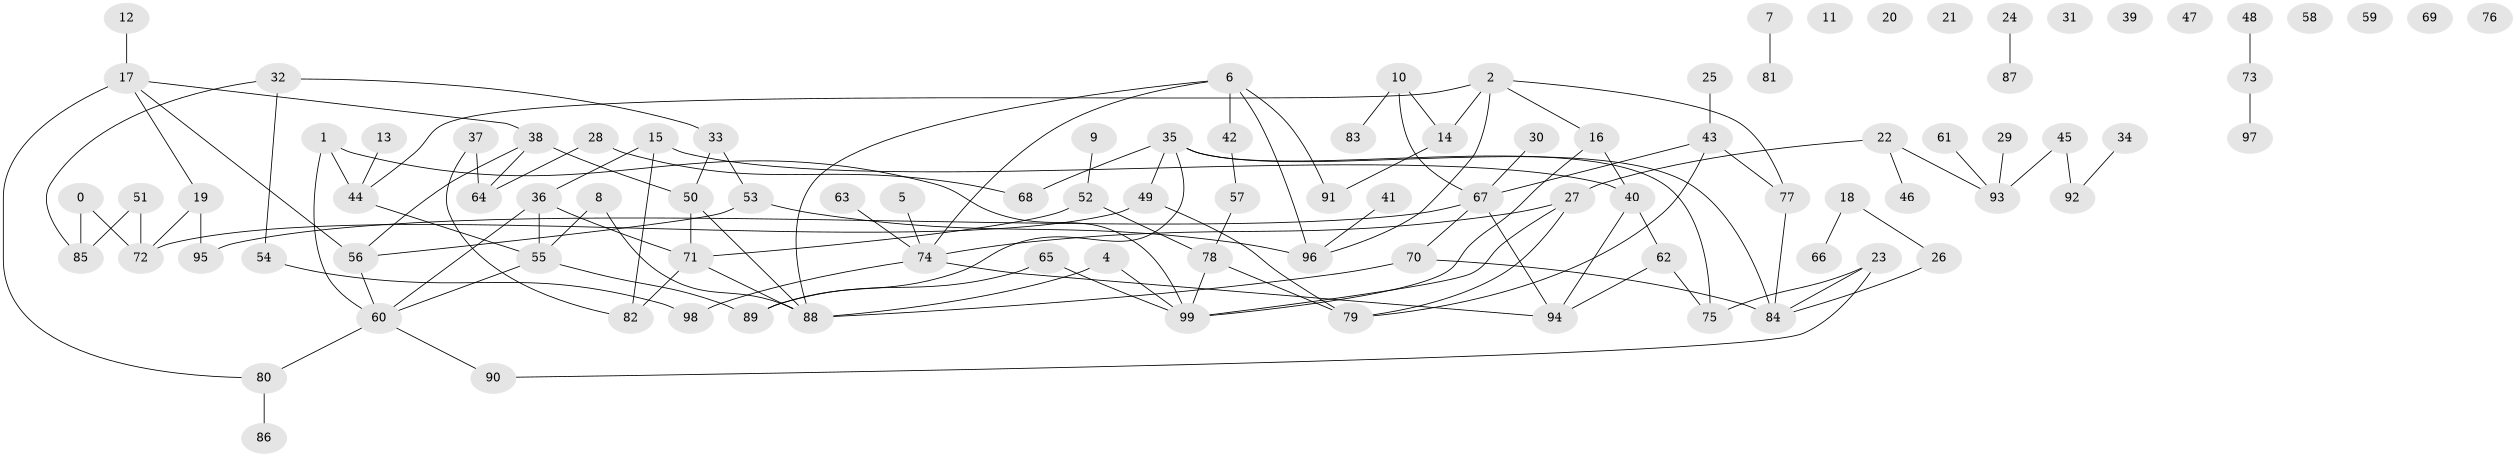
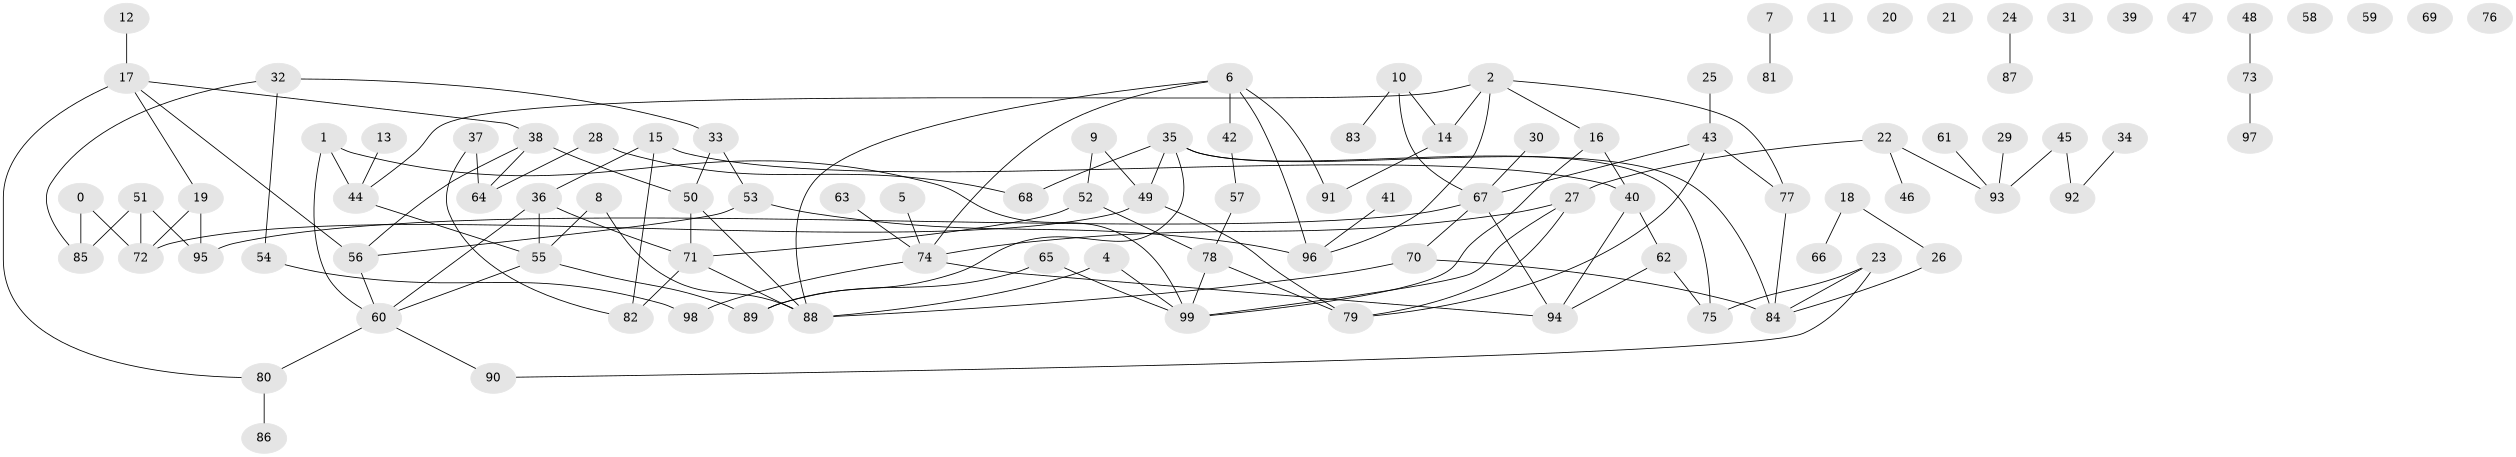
edge "9" -- "49": added
edge "51" -- "95": added
